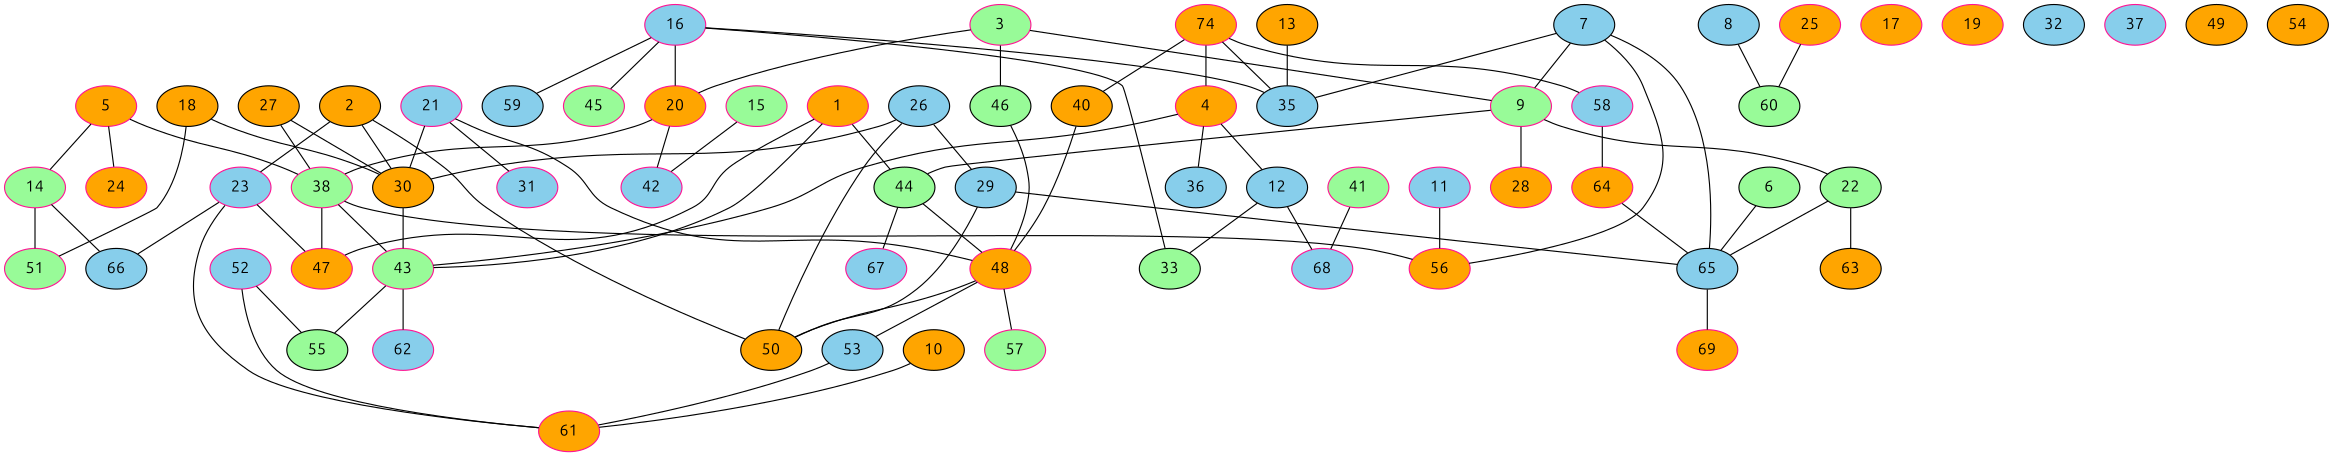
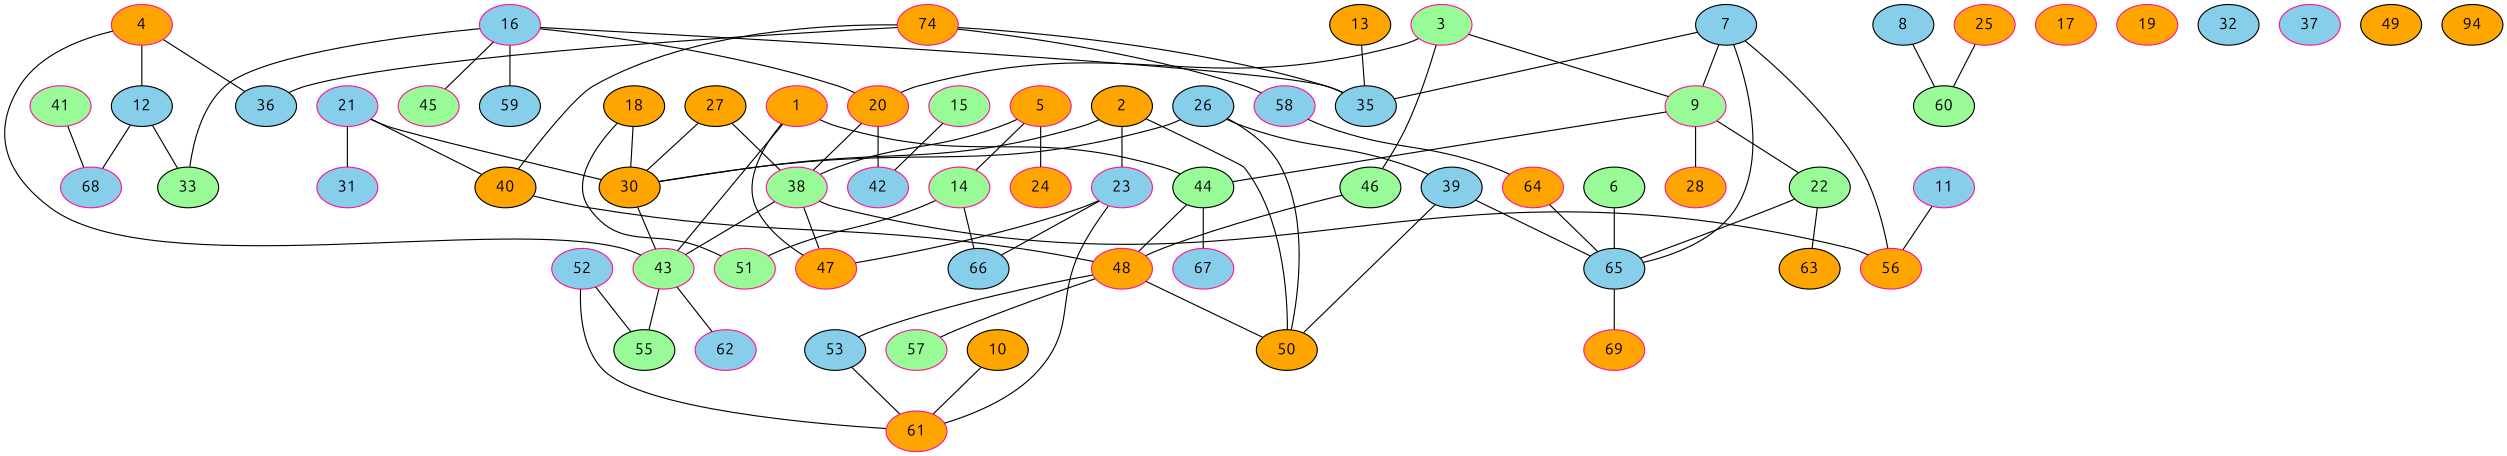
node "54": label "54" -> "94"
edge "74" -- "4": now "74" -- "36"
node "29": label "29" -> "39"
edge "21" -- "48": now "21" -- "40"
